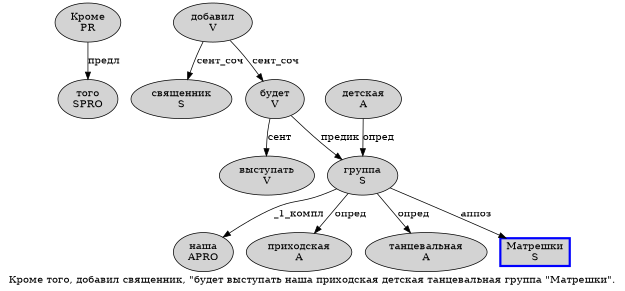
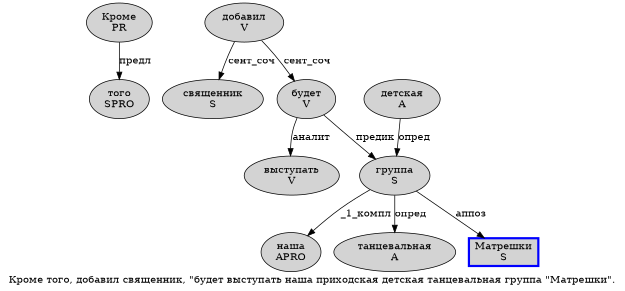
edge "будет V" -> "выступать V": label "сент" -> "аналит"
node "приходская A": removed
